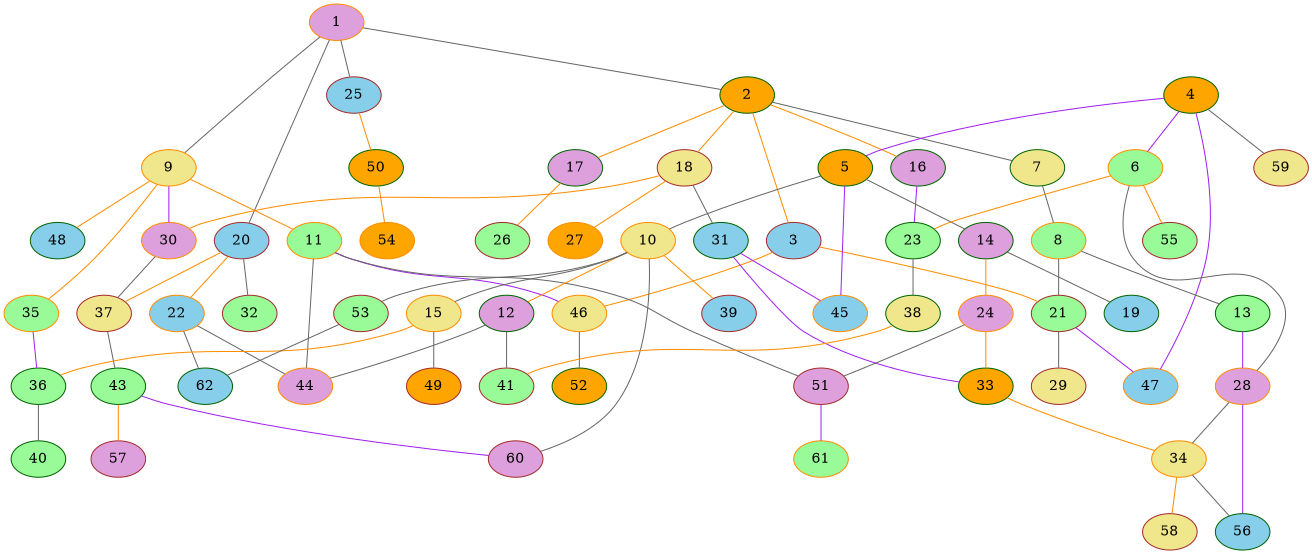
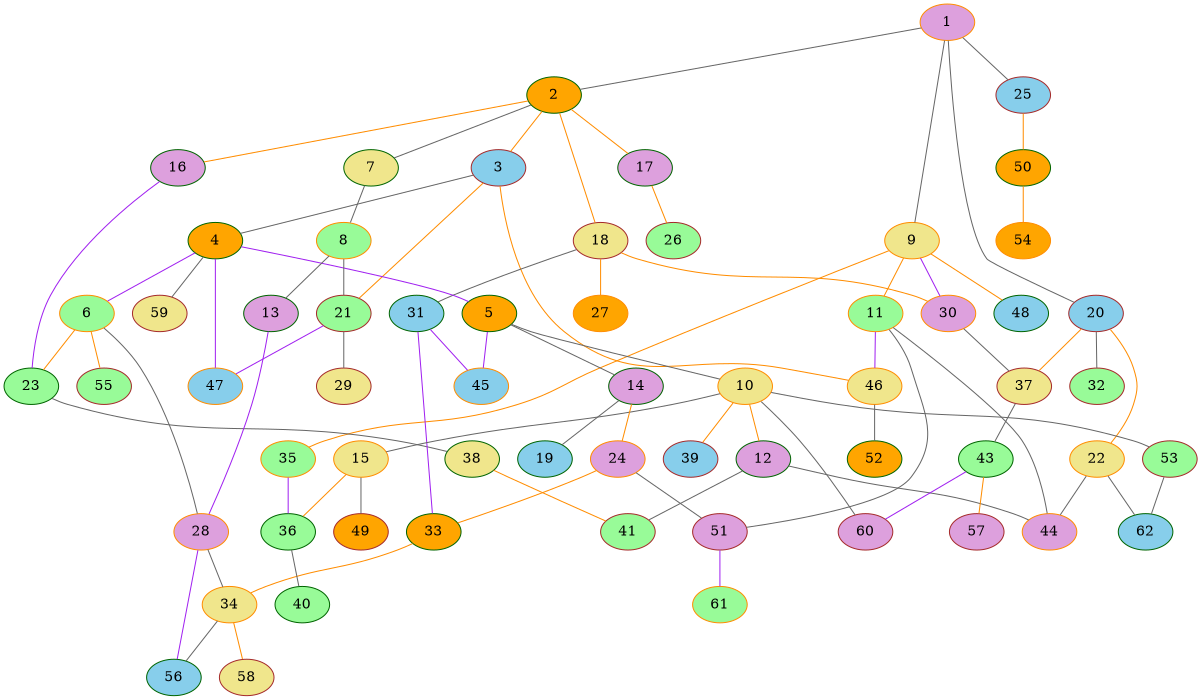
edge "3" -- "4": added
node "22": fillcolor skyblue -> khaki
node "13": fillcolor palegreen -> plum
